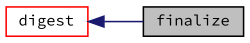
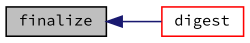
edge "finalize" -> "digest": reversed
